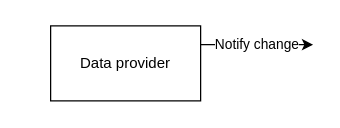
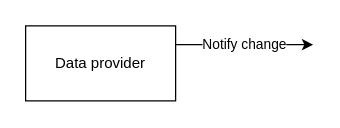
node "Data provider": moved (126, 63) -> (101, 63)
